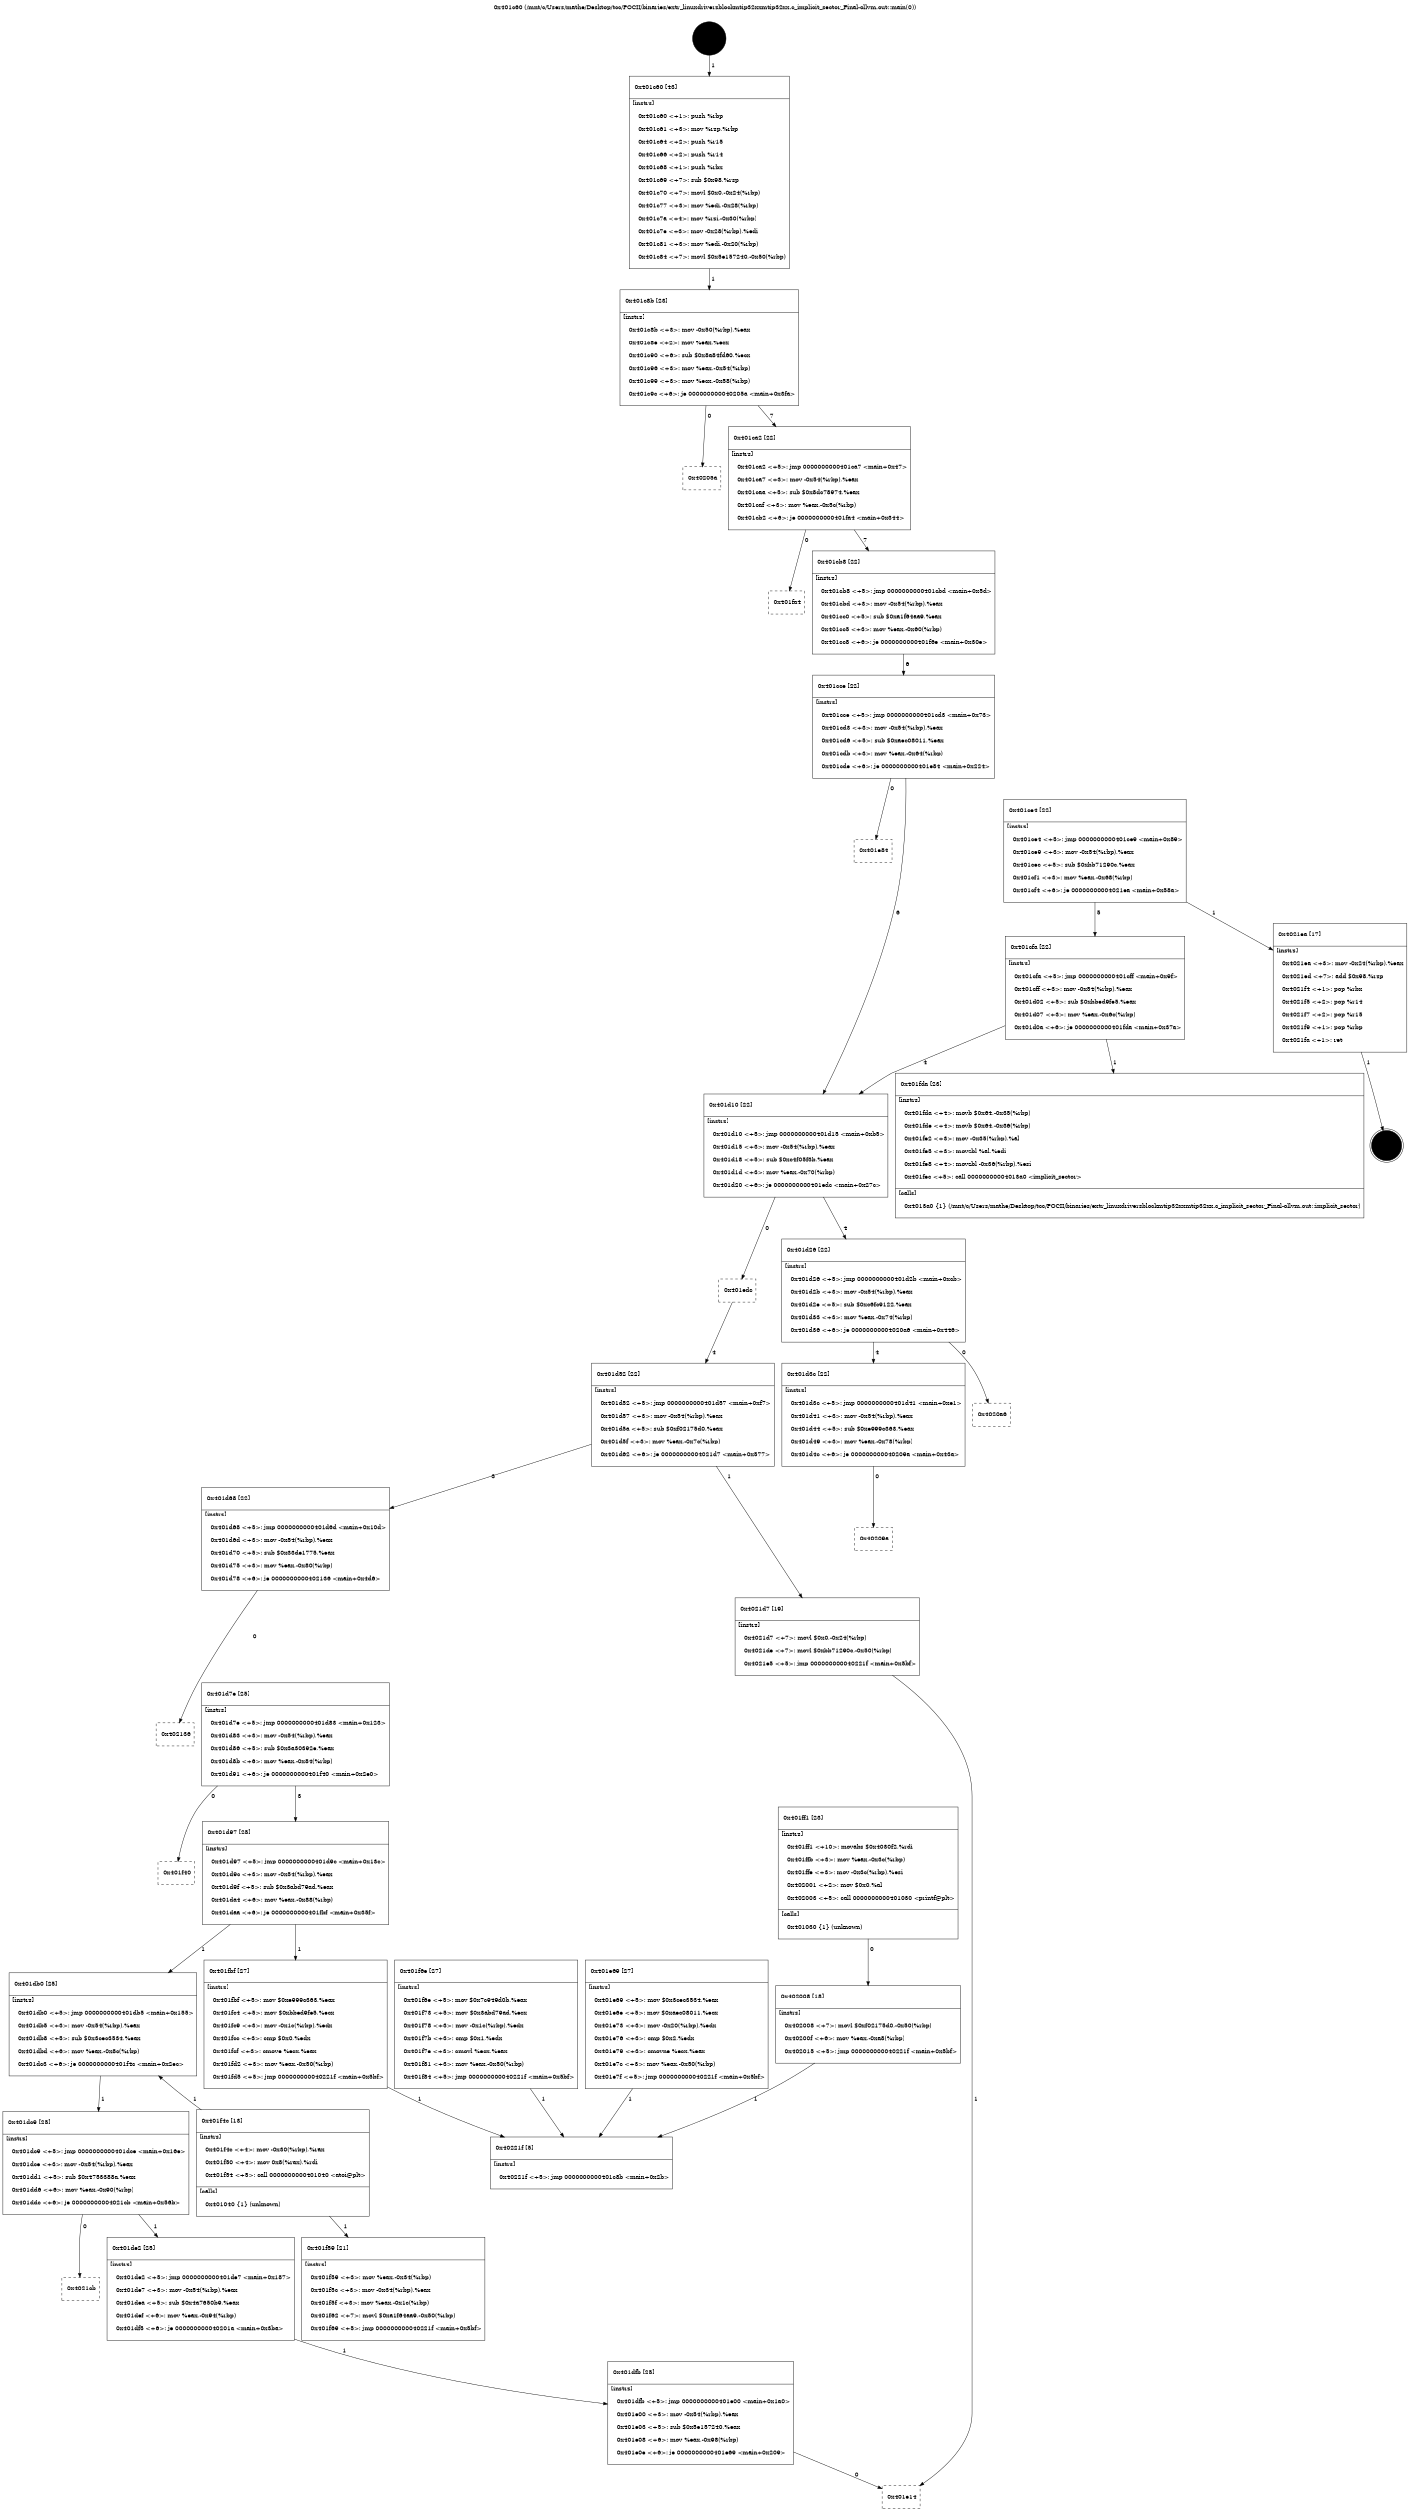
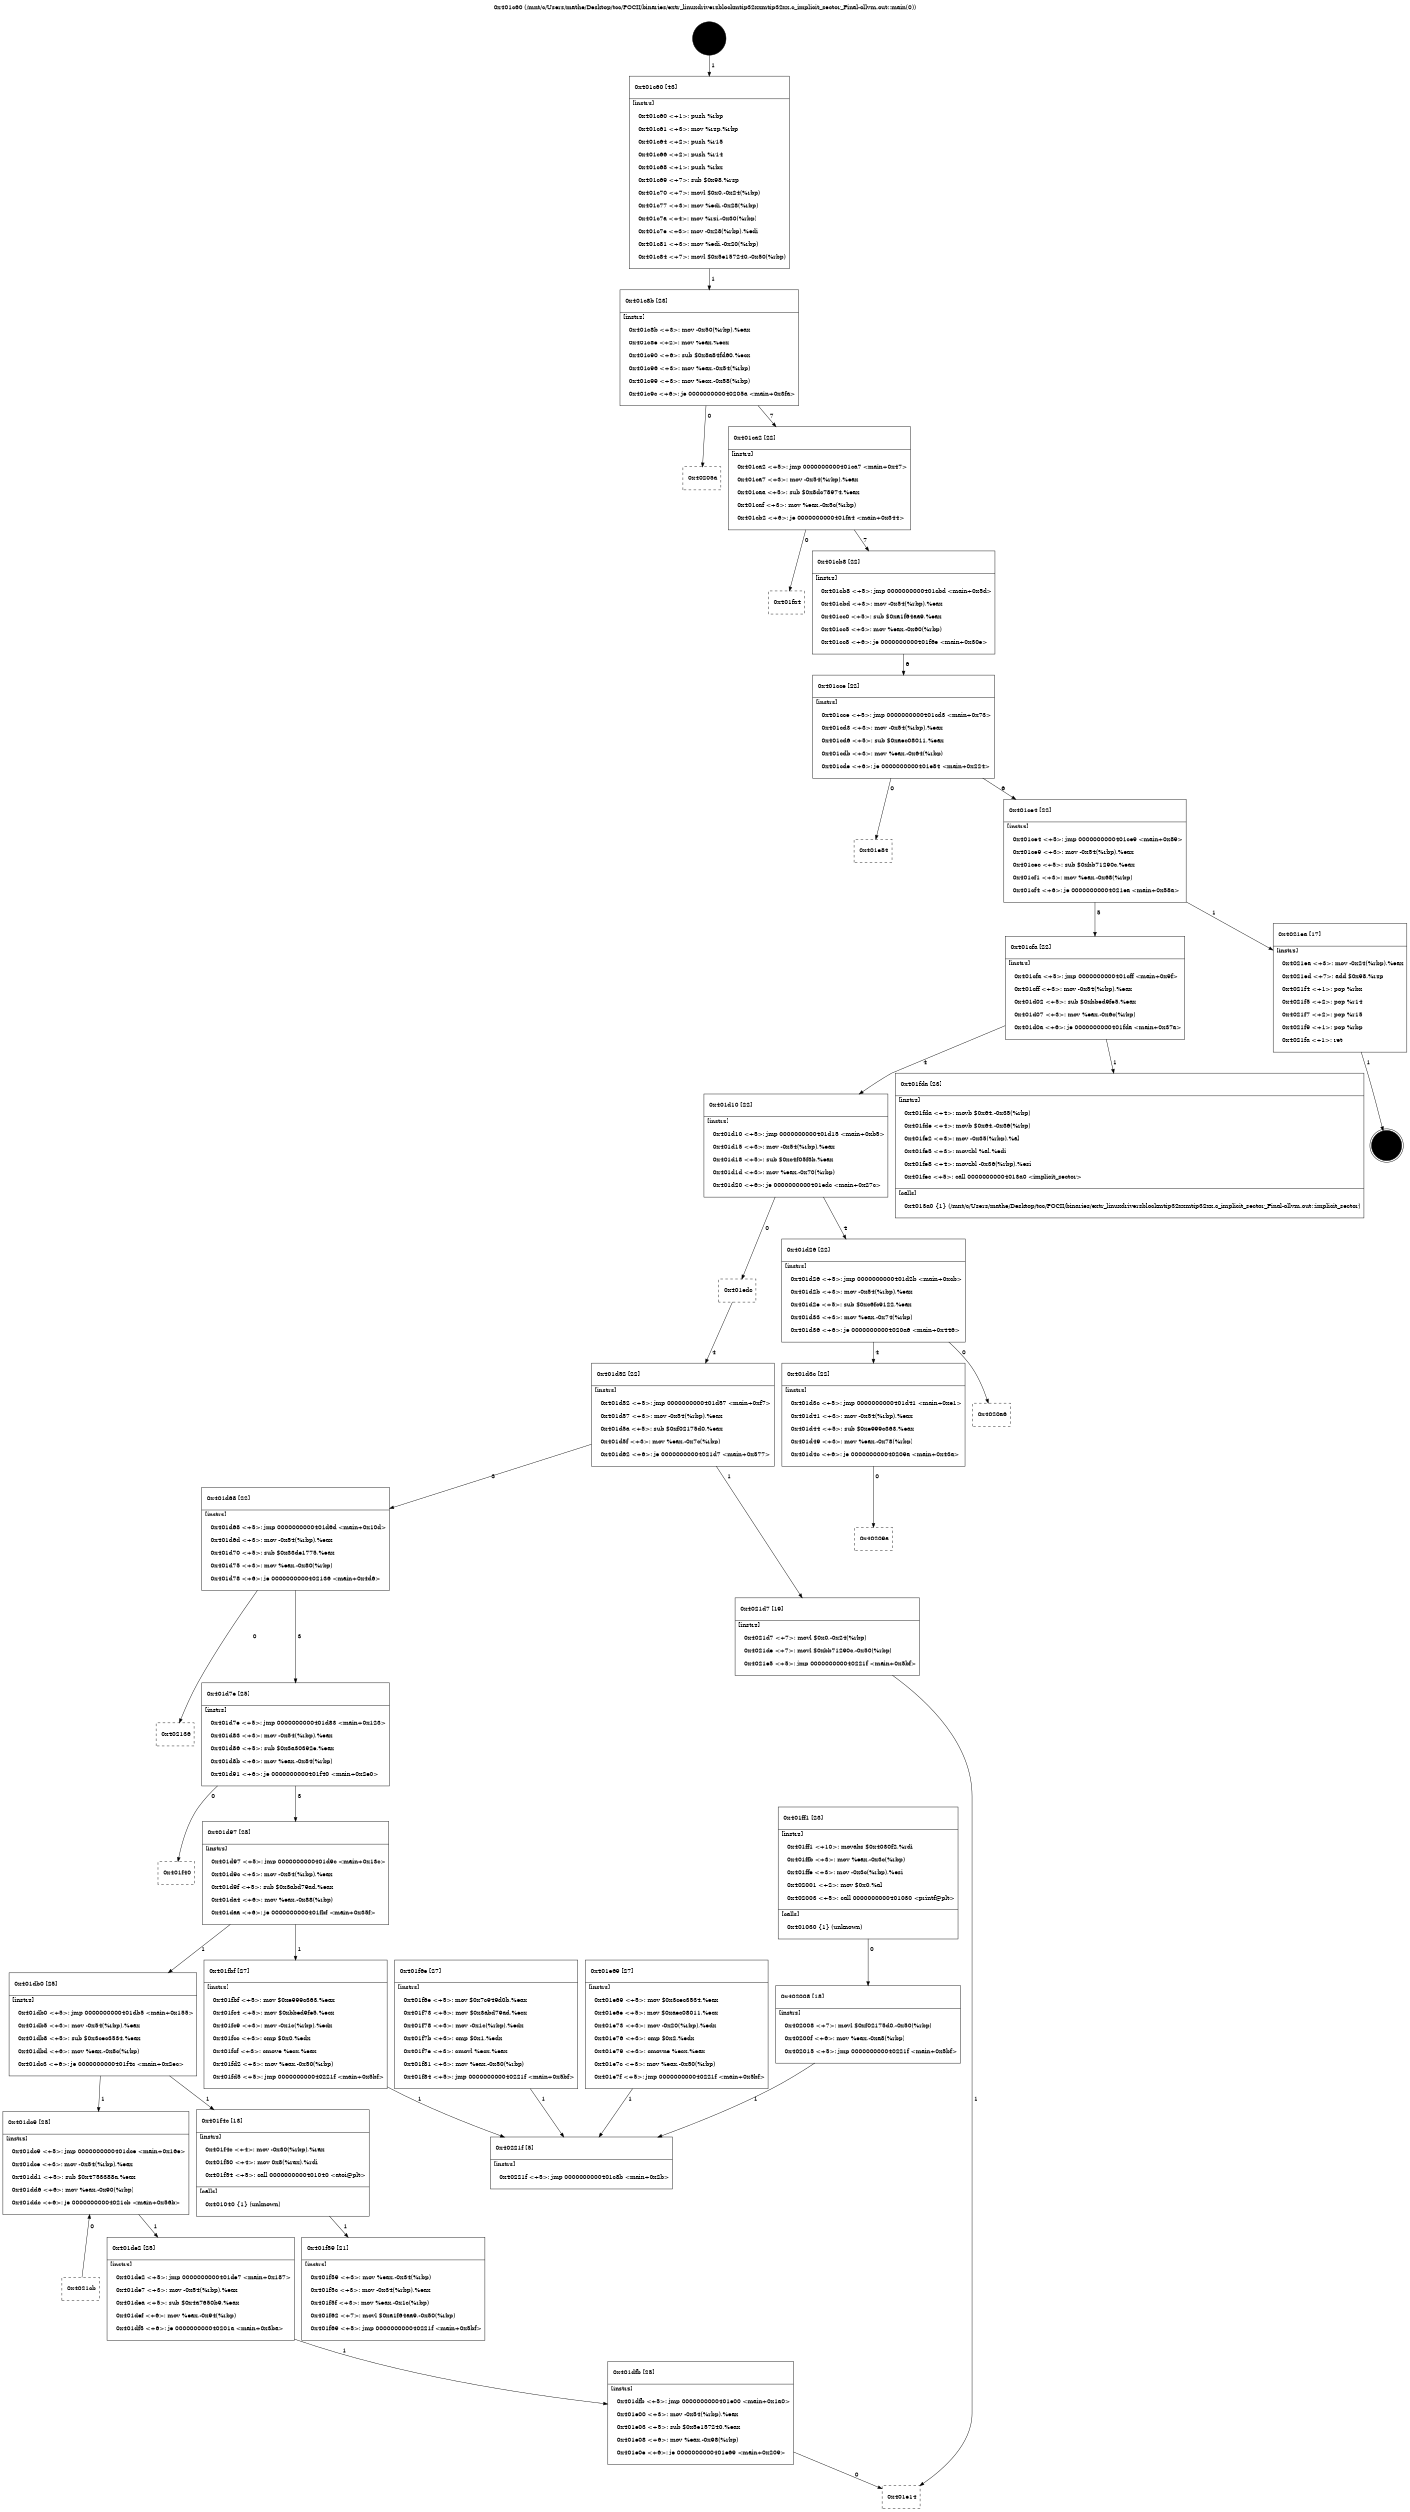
edge "0x401cce [22]" -> "0x401d10 [22]": now "0x401cce [22]" -> "0x401ce4 [22]"
edge "0x401d68 [22]" -> "0x401d7e [25]": added, label "3"
edge "0x401f4c [13]" -> "0x401db0 [25]": reversed
edge "0x401dc9 [25]" -> "0x4021cb": reversed
